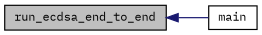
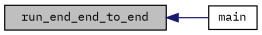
node "run_ecdsa_end_to_end": label "run_ecdsa_end_to_end" -> "run_end_end_to_end"
